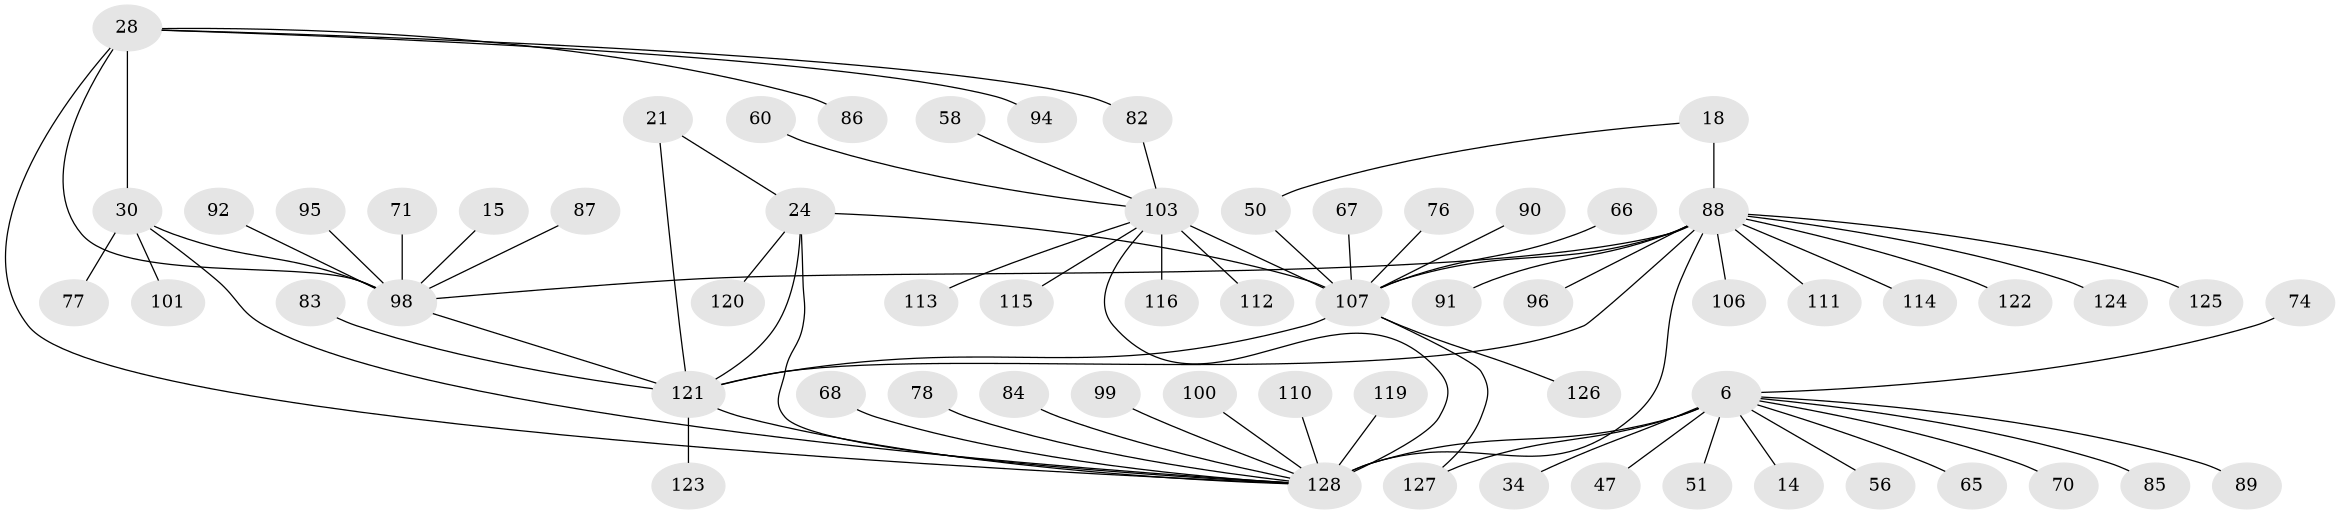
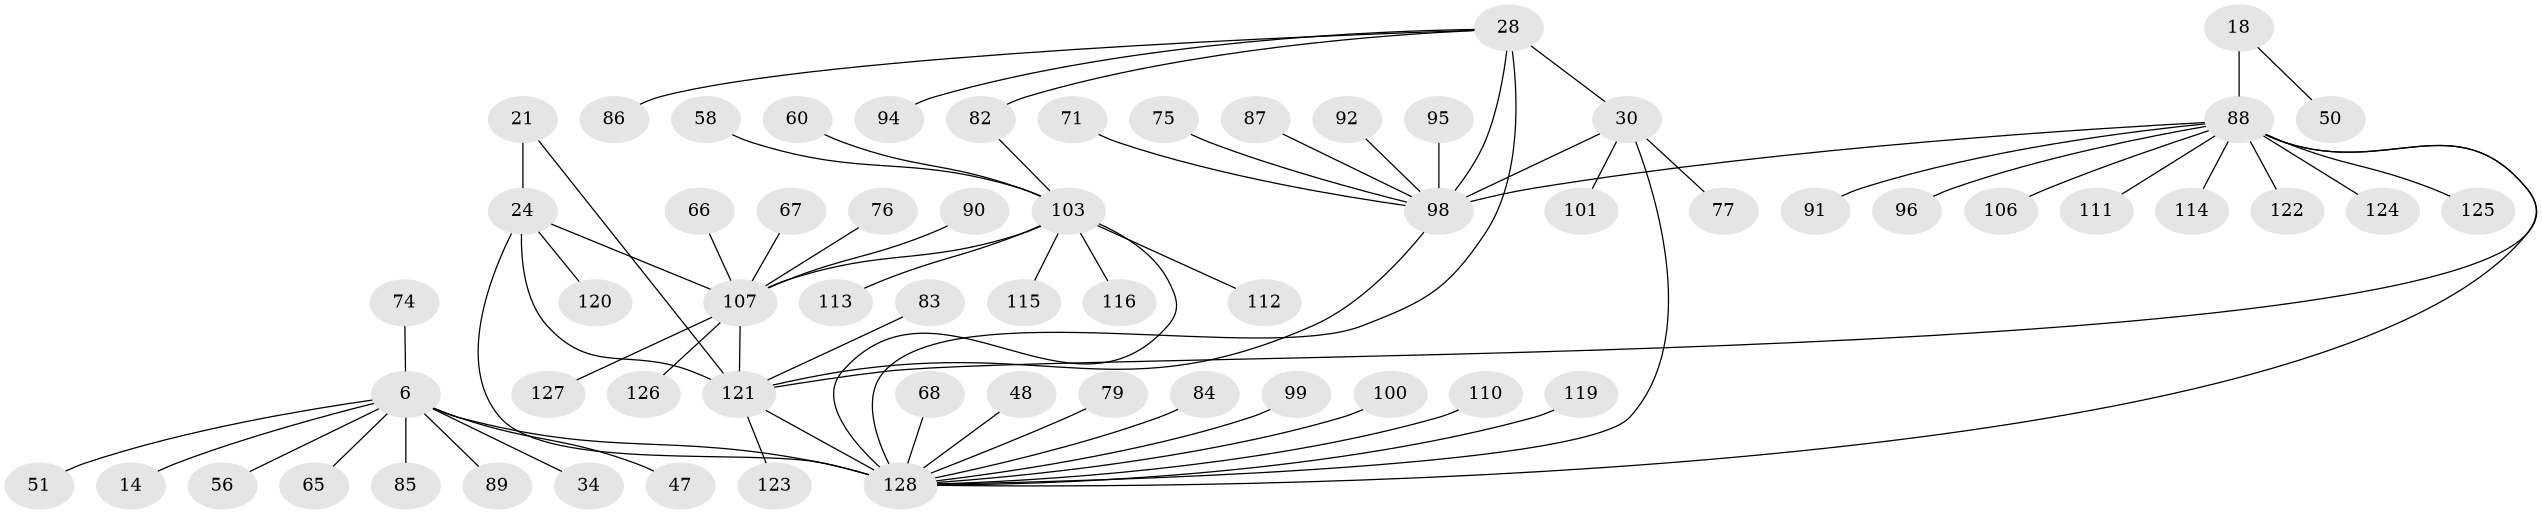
node "15": label "15" -> "75"
edge "50" -- "107": removed
edge "88" -- "107": removed
node "78": label "78" -> "48"
node "79": added
edge "6" -- "127": removed
node "70": removed
